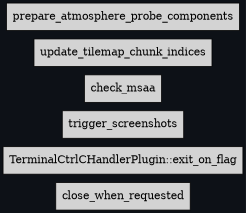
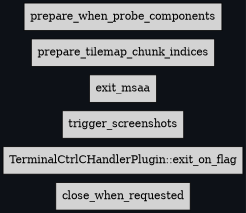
node "prepare_atmosphere_probe_components": label "prepare_atmosphere_probe_components" -> "prepare_when_probe_components"
node "update_tilemap_chunk_indices": label "update_tilemap_chunk_indices" -> "prepare_tilemap_chunk_indices"
node "check_msaa": label "check_msaa" -> "exit_msaa"
